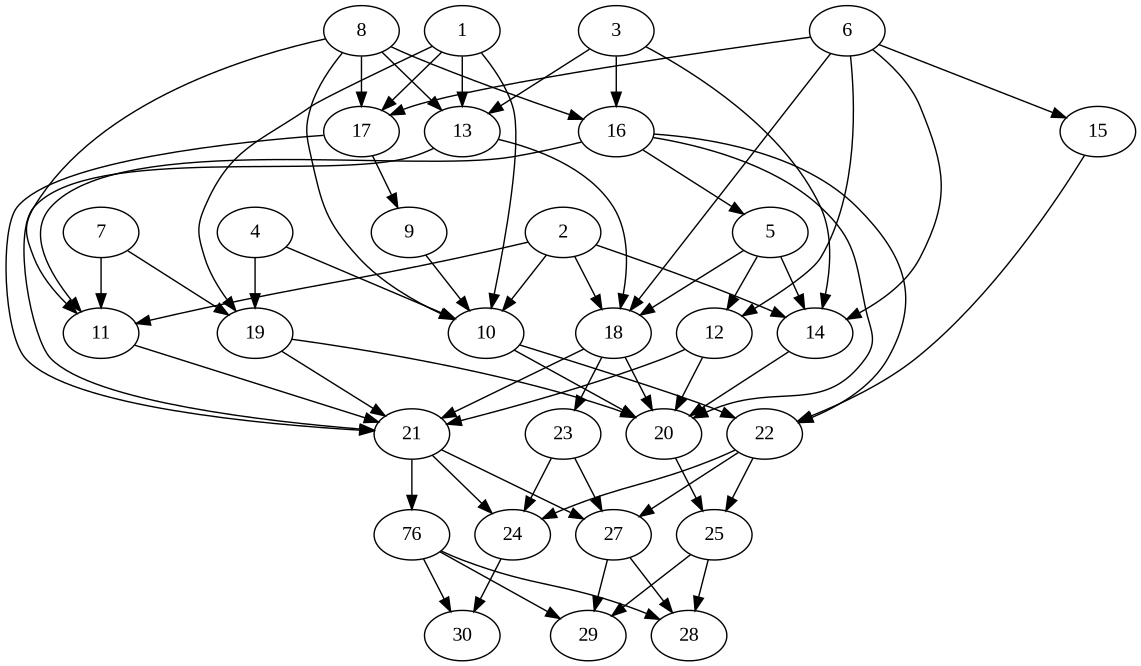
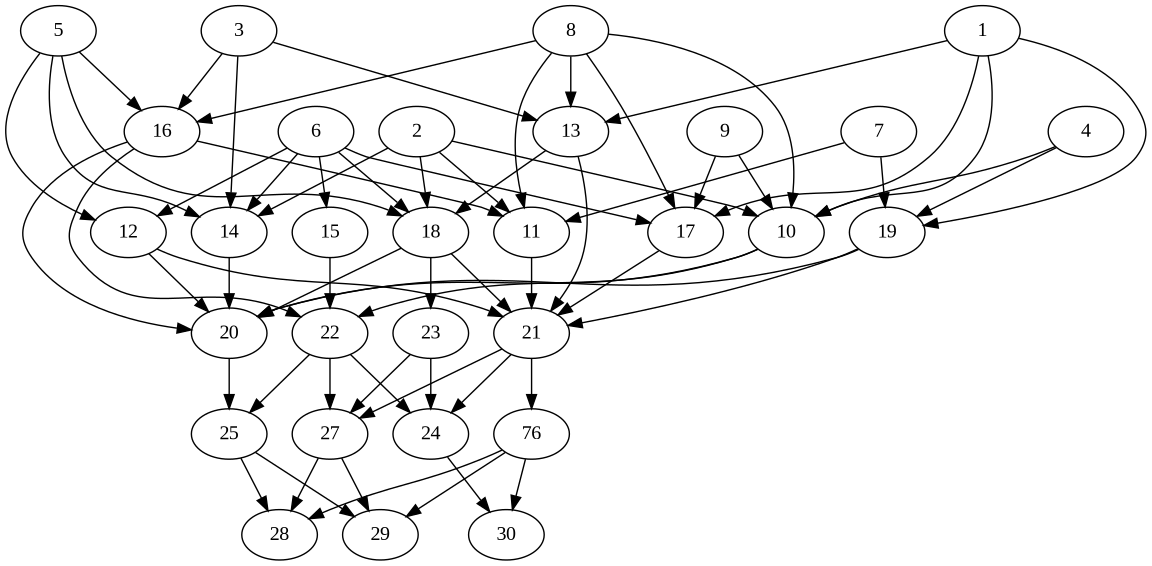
edge "17" -> "9": reversed
edge "16" -> "5": reversed
